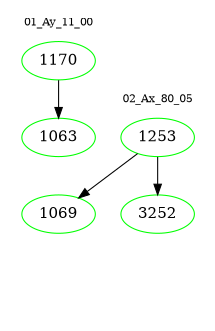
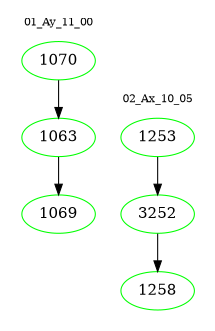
node "1170": label "1170" -> "1070"
cluster "02_Ax_80_05": label "02_Ax_80_05" -> "02_Ax_10_05"
edge "1253" -> "1069": now "1063" -> "1069"
node "1258": added
